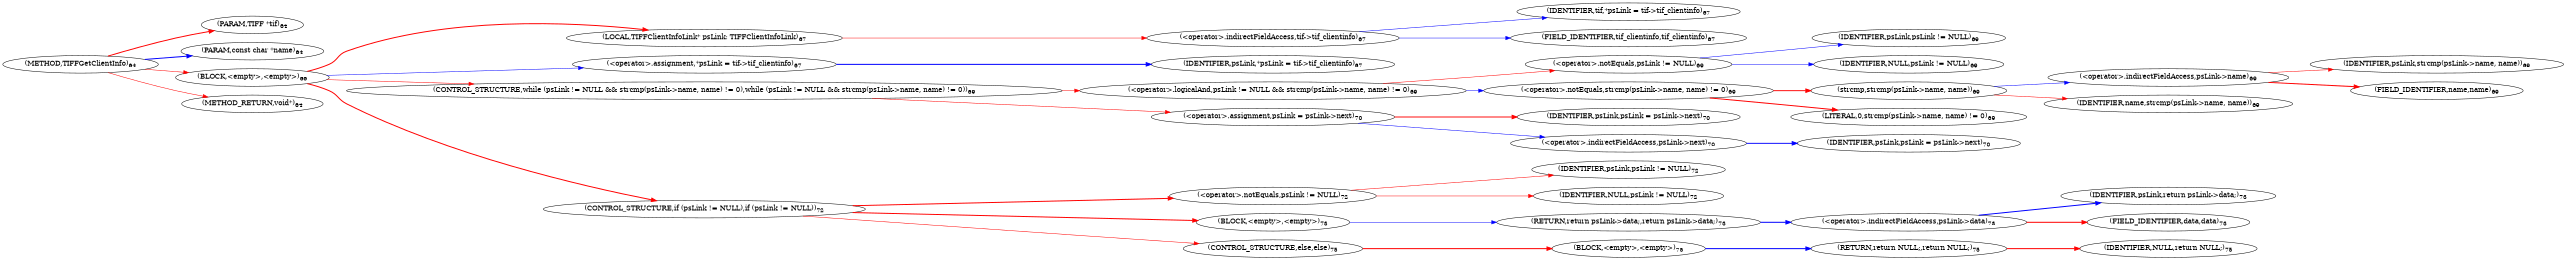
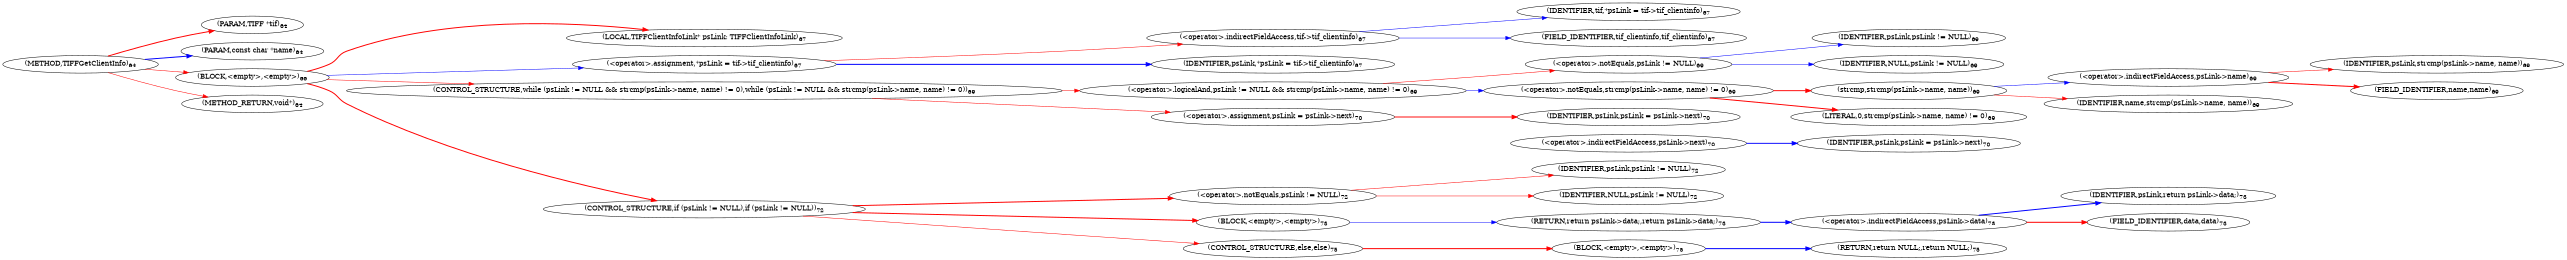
edge "(LOCAL,TIFFClientInfoLink* psLink: TIFFClientInfoLink)" -> "(<operator>.indirectFieldAccess,tif->tif_clientinfo)": now "(<operator>.assignment,*psLink = tif->tif_clientinfo)" -> "(<operator>.indirectFieldAccess,tif->tif_clientinfo)"
edge "(<operator>.assignment,psLink = psLink->next)" -> "(<operator>.indirectFieldAccess,psLink->next)": removed
node "(IDENTIFIER,NULL,return NULL;)": removed
